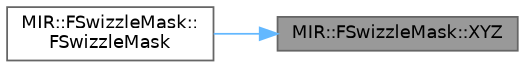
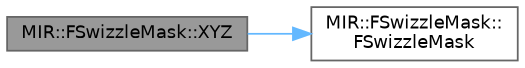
edge "MIR::FSwizzleMask:: FSwizzleMask" -> "MIR::FSwizzleMask::XYZ": reversed
